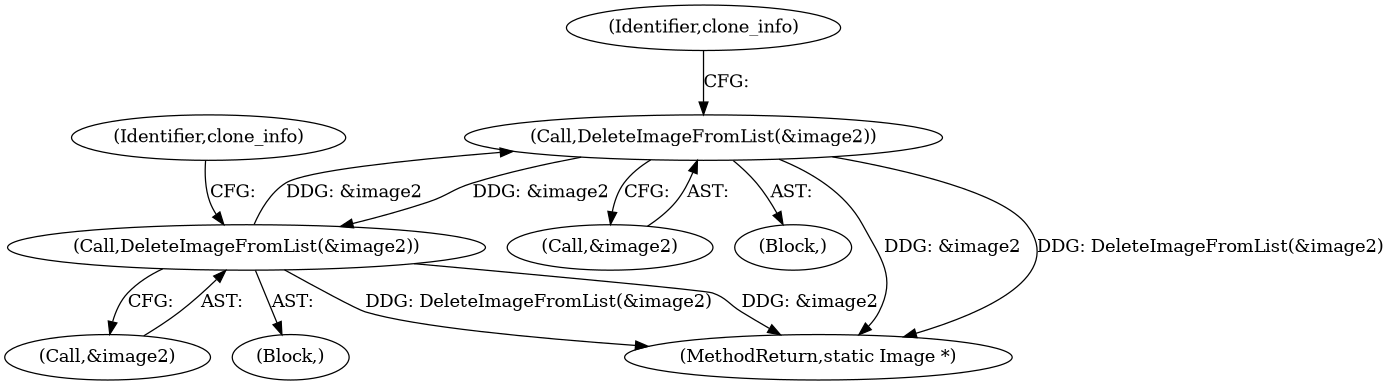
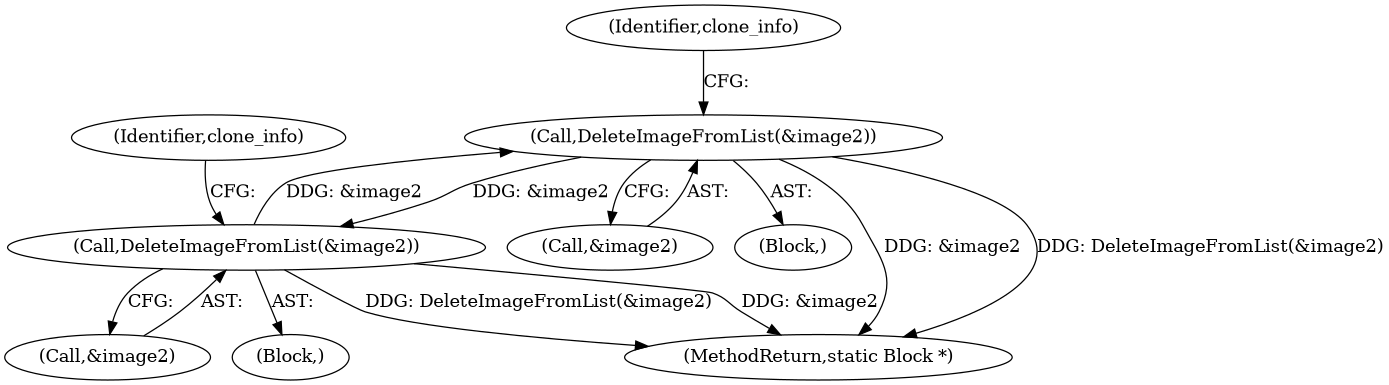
node "(MethodReturn,static Image *)": label "(MethodReturn,static Image *)" -> "(MethodReturn,static Block *)"
